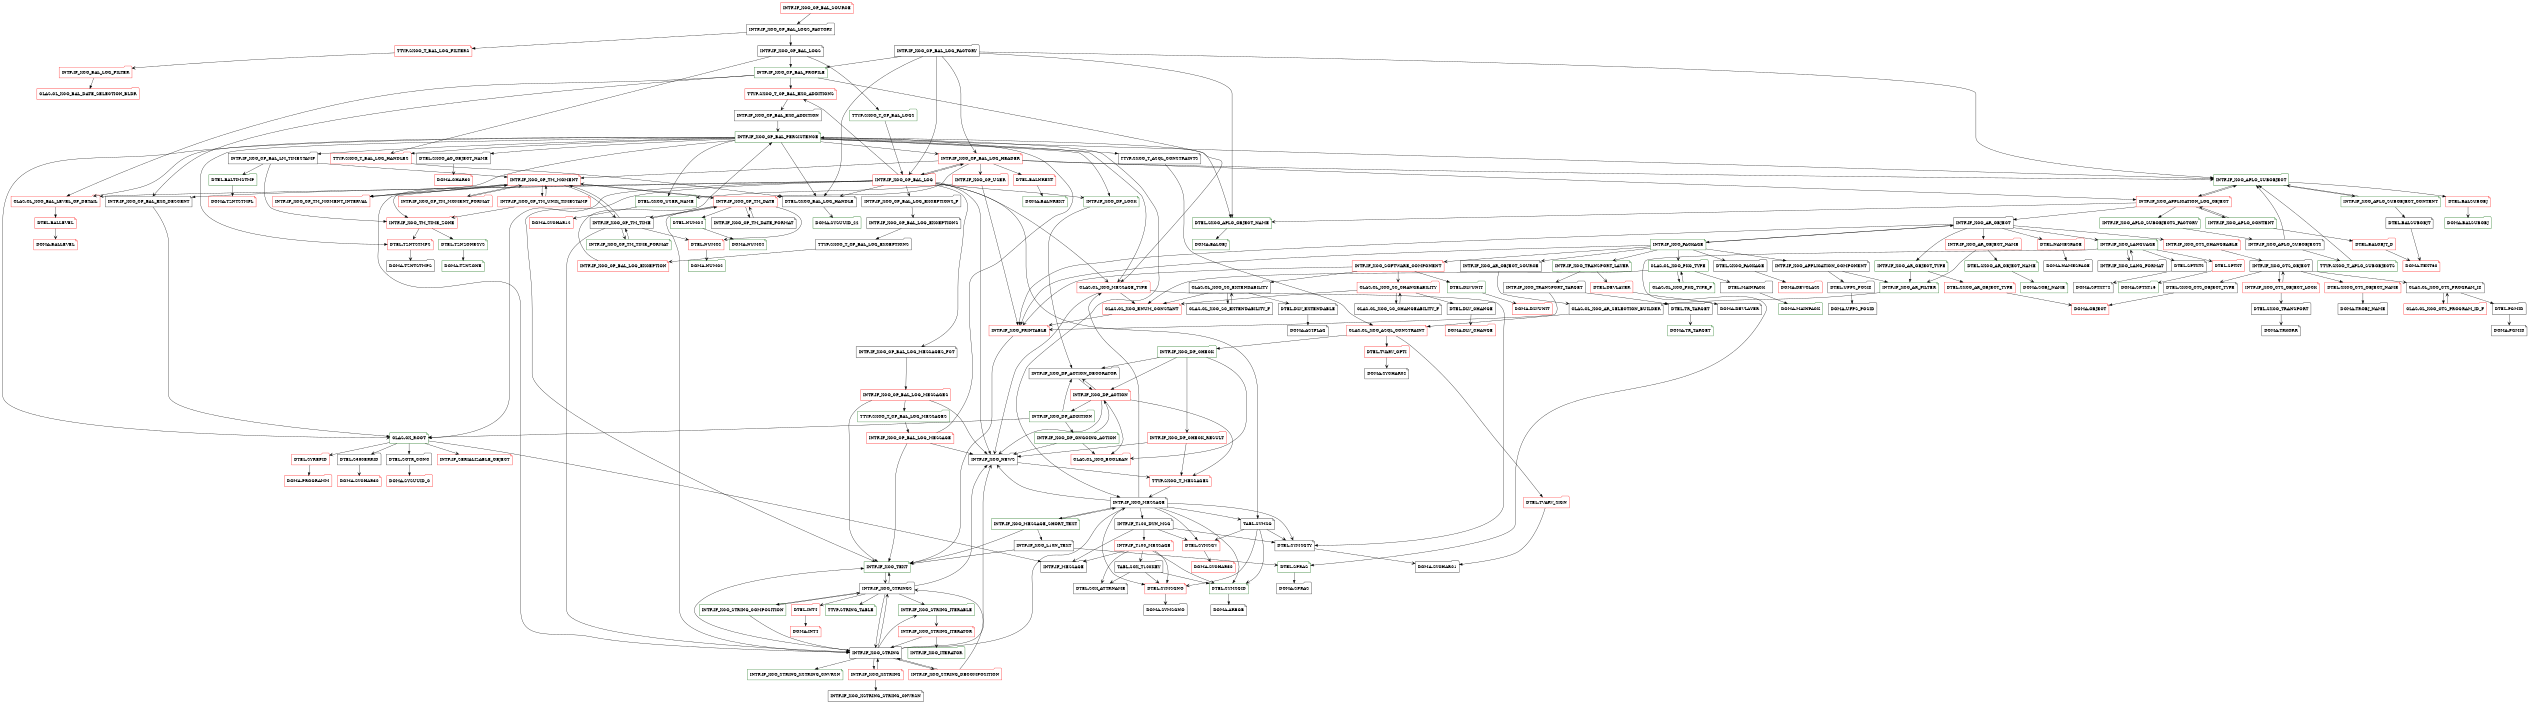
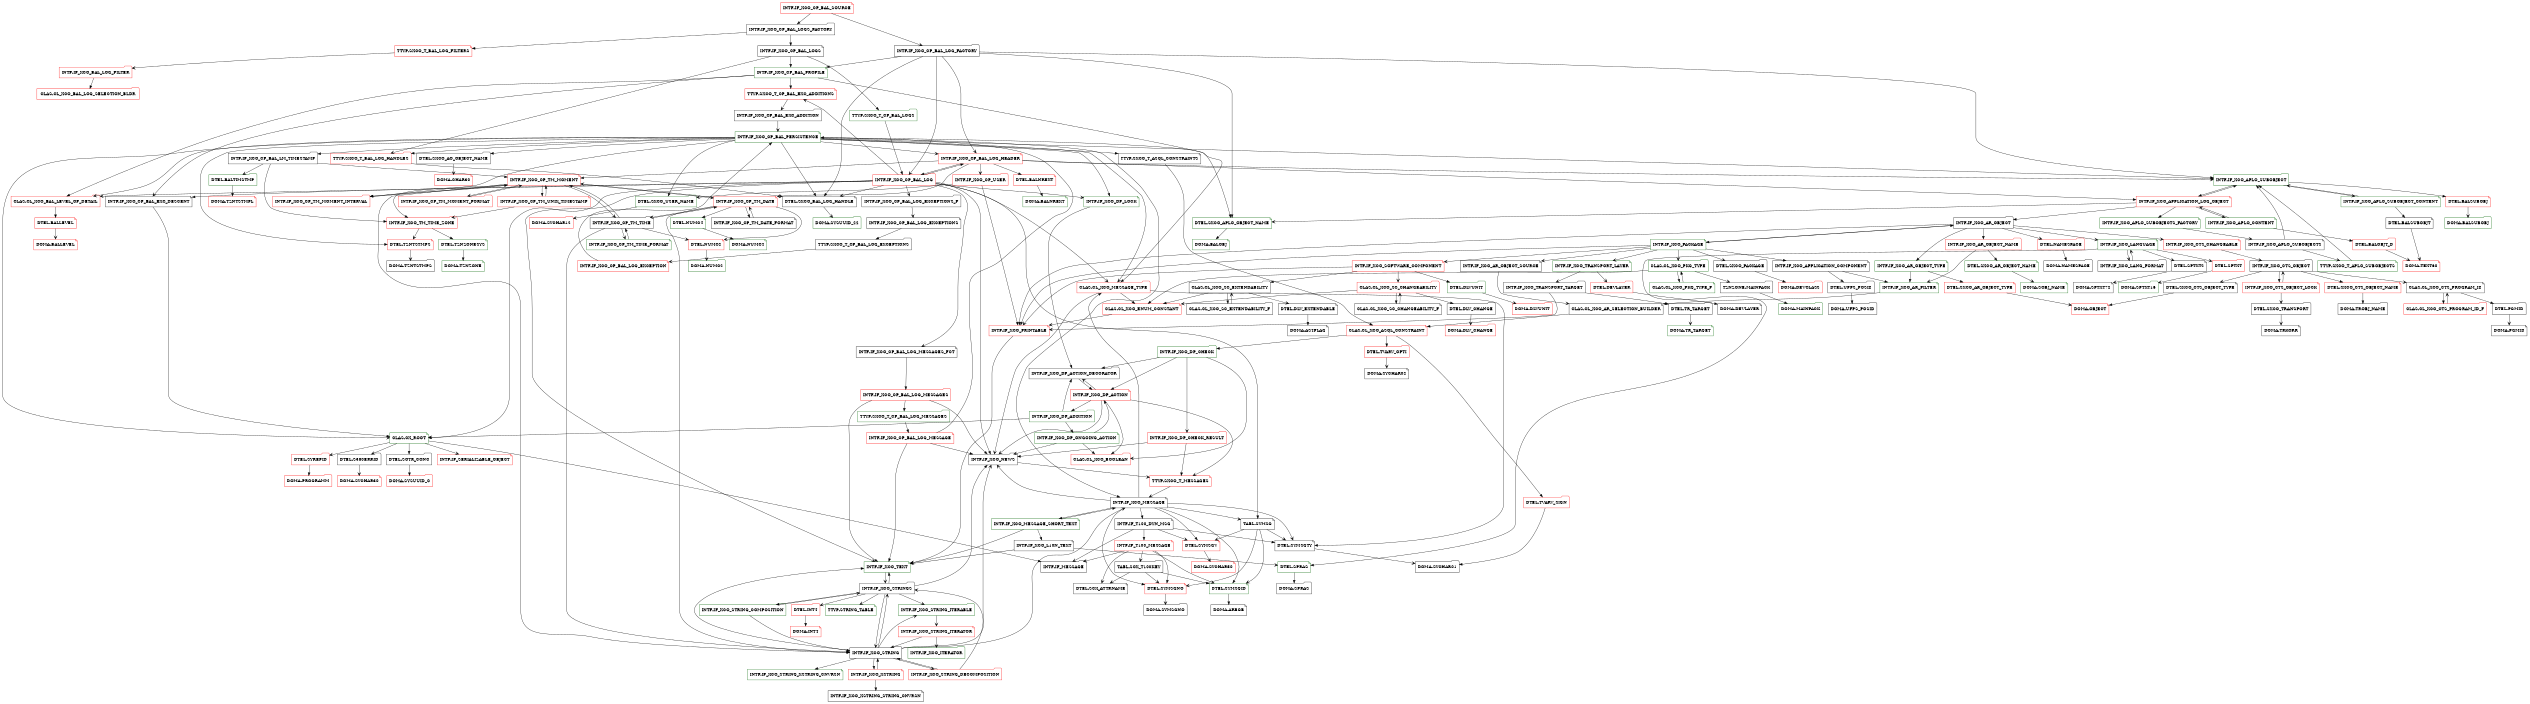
edge "INTF-IF_XCO_CP_BAL_SOURCE" -> "INTF-IF_XCO_CP_BAL_LOG_FACTORY": added
node "CLAS-CL_XCO_BAL_DATE_SELECTION_BLDR": label "CLAS-CL_XCO_BAL_DATE_SELECTION_BLDR" -> "CLAS-CL_XCO_BAL_LOG_SELECTION_BLDR"
node "DTEL-MAINPACK": label "DTEL-MAINPACK" -> "TZNZONE-MAINPACK"
